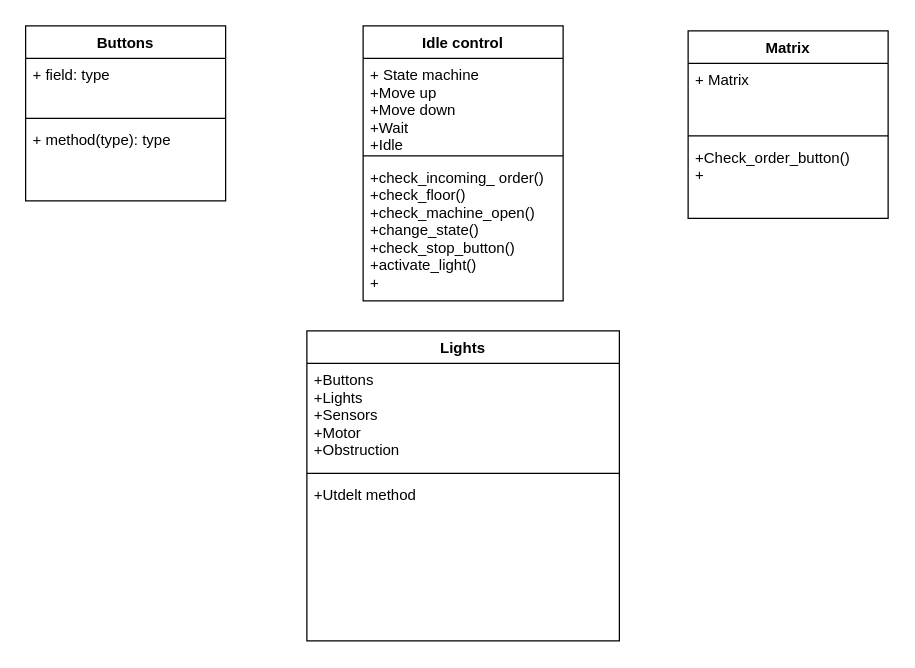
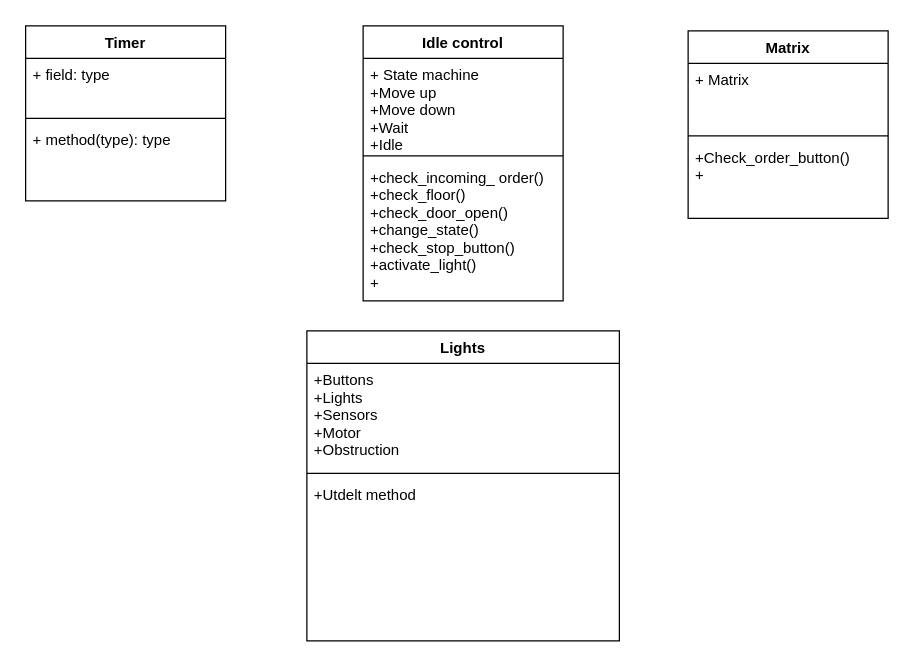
node "Buttons": label "Buttons" -> "Timer"
node "+check_incoming_ order() +check_floor() +check_machine_open() +change_state() +check_stop_button() +activate_light() +": label "+check_incoming_ order() +check_floor() +check_machine_open() +change_state() +check_stop_button() +activate_light() +" -> "+check_incoming_ order() +check_floor() +check_door_open() +change_state() +check_stop_button() +activate_light() +"
